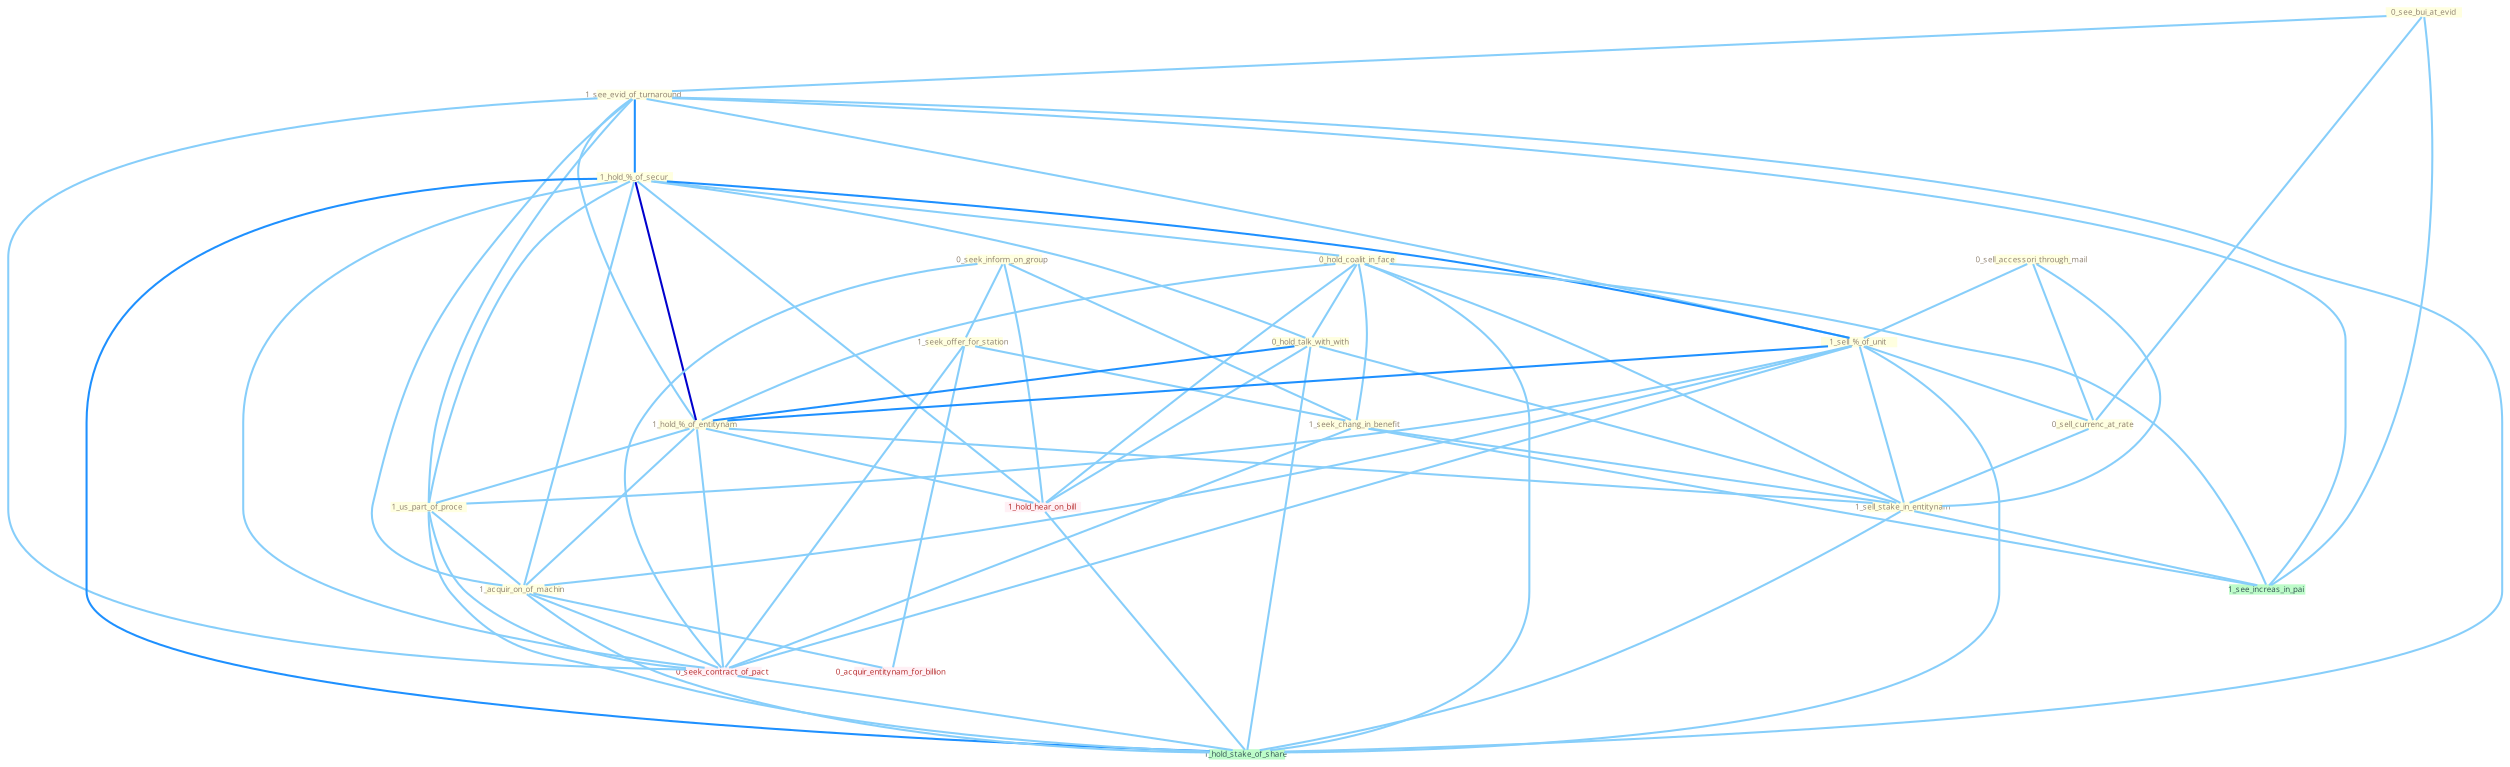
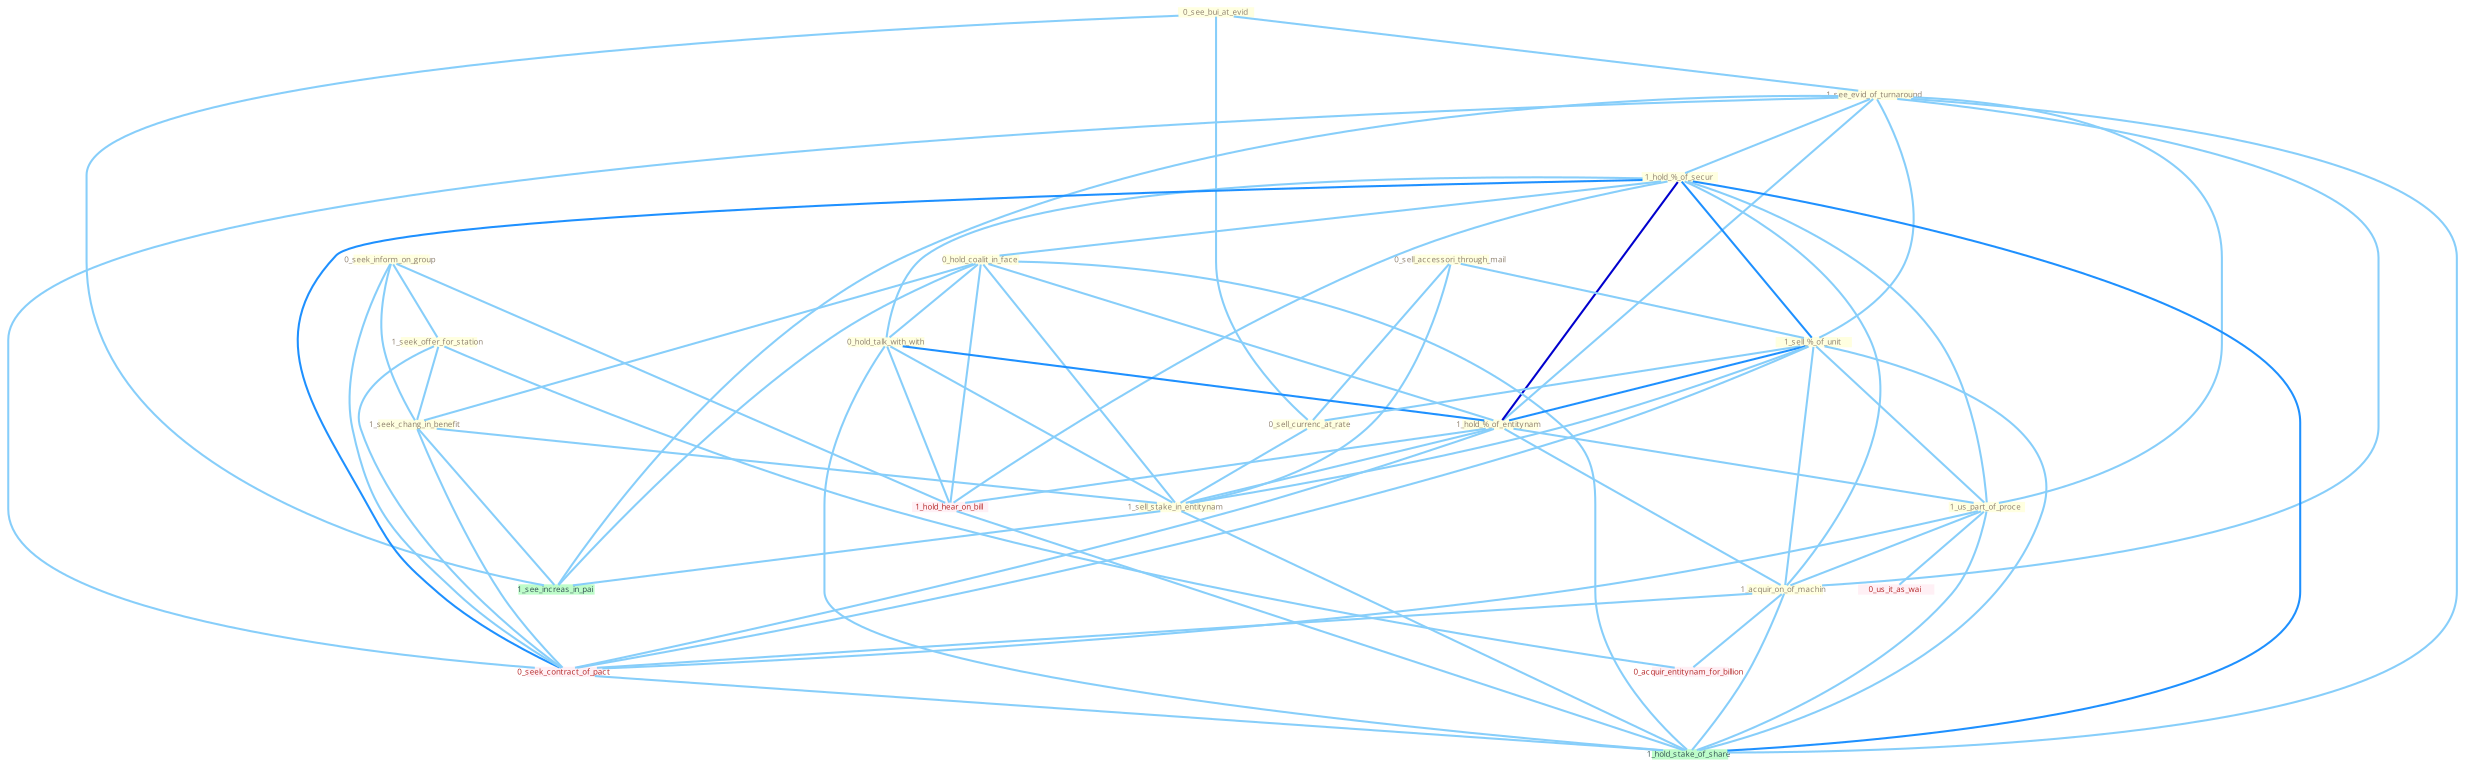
edge "1_see_evid_of_turnaround" -- "1_hold_%_of_secur": color #1e90ff -> #87cefa
edge "1_hold_%_of_secur" -- "0_seek_contract_of_pact": color #87cefa -> #1e90ff
node "0_us_it_as_wai": added
